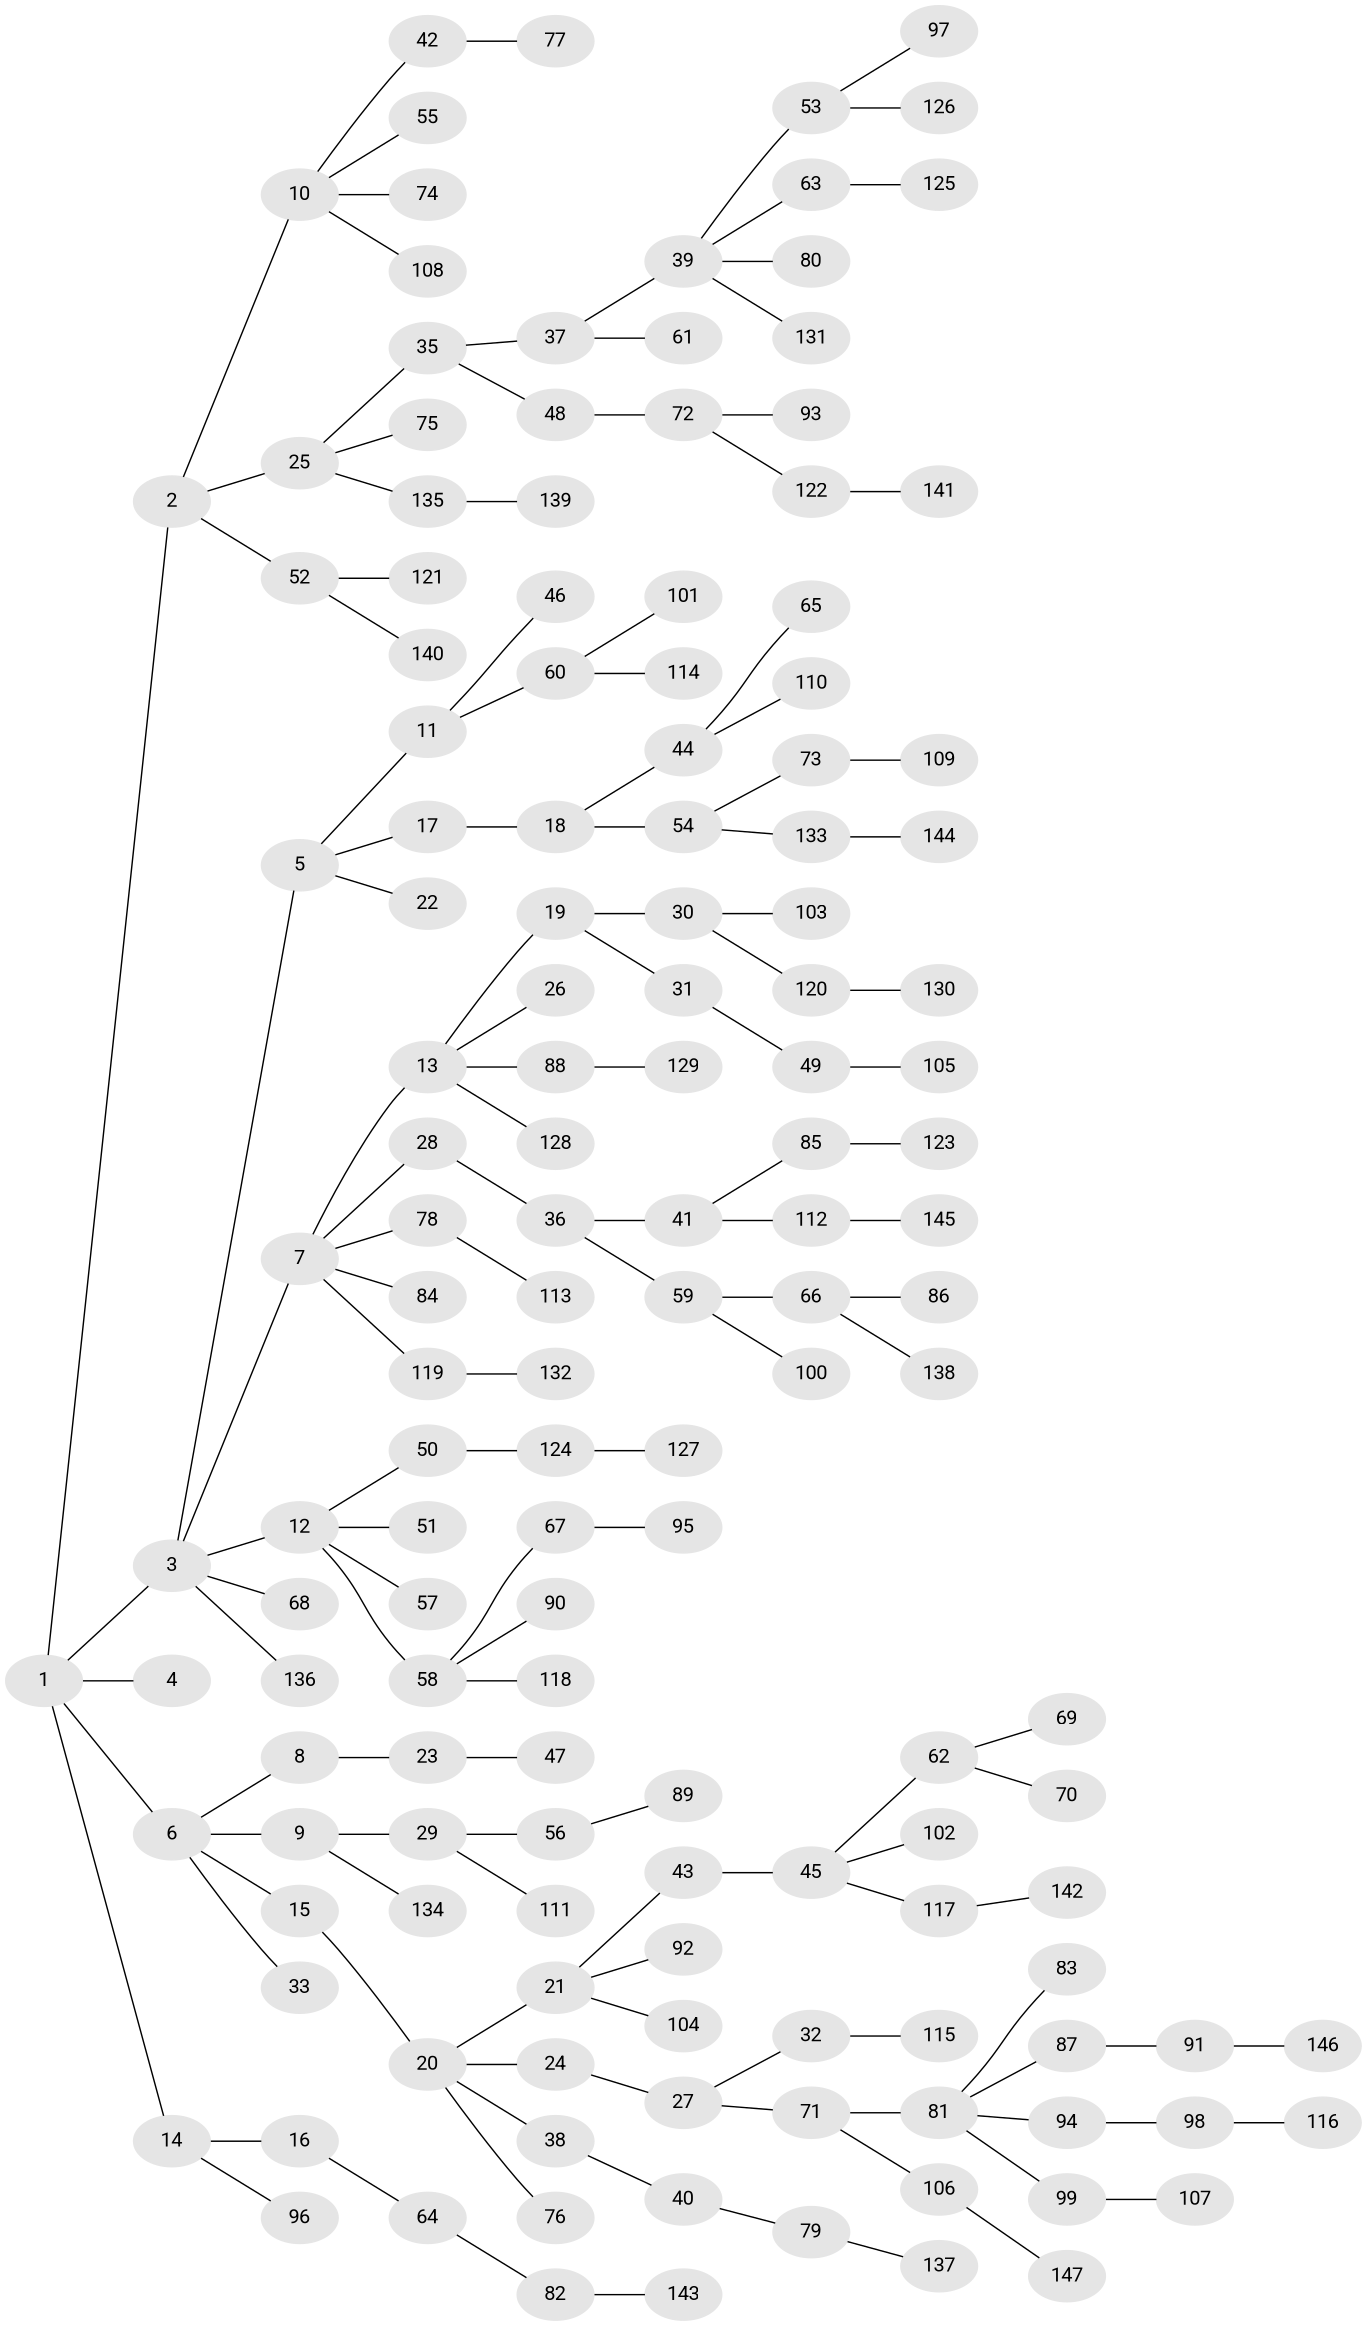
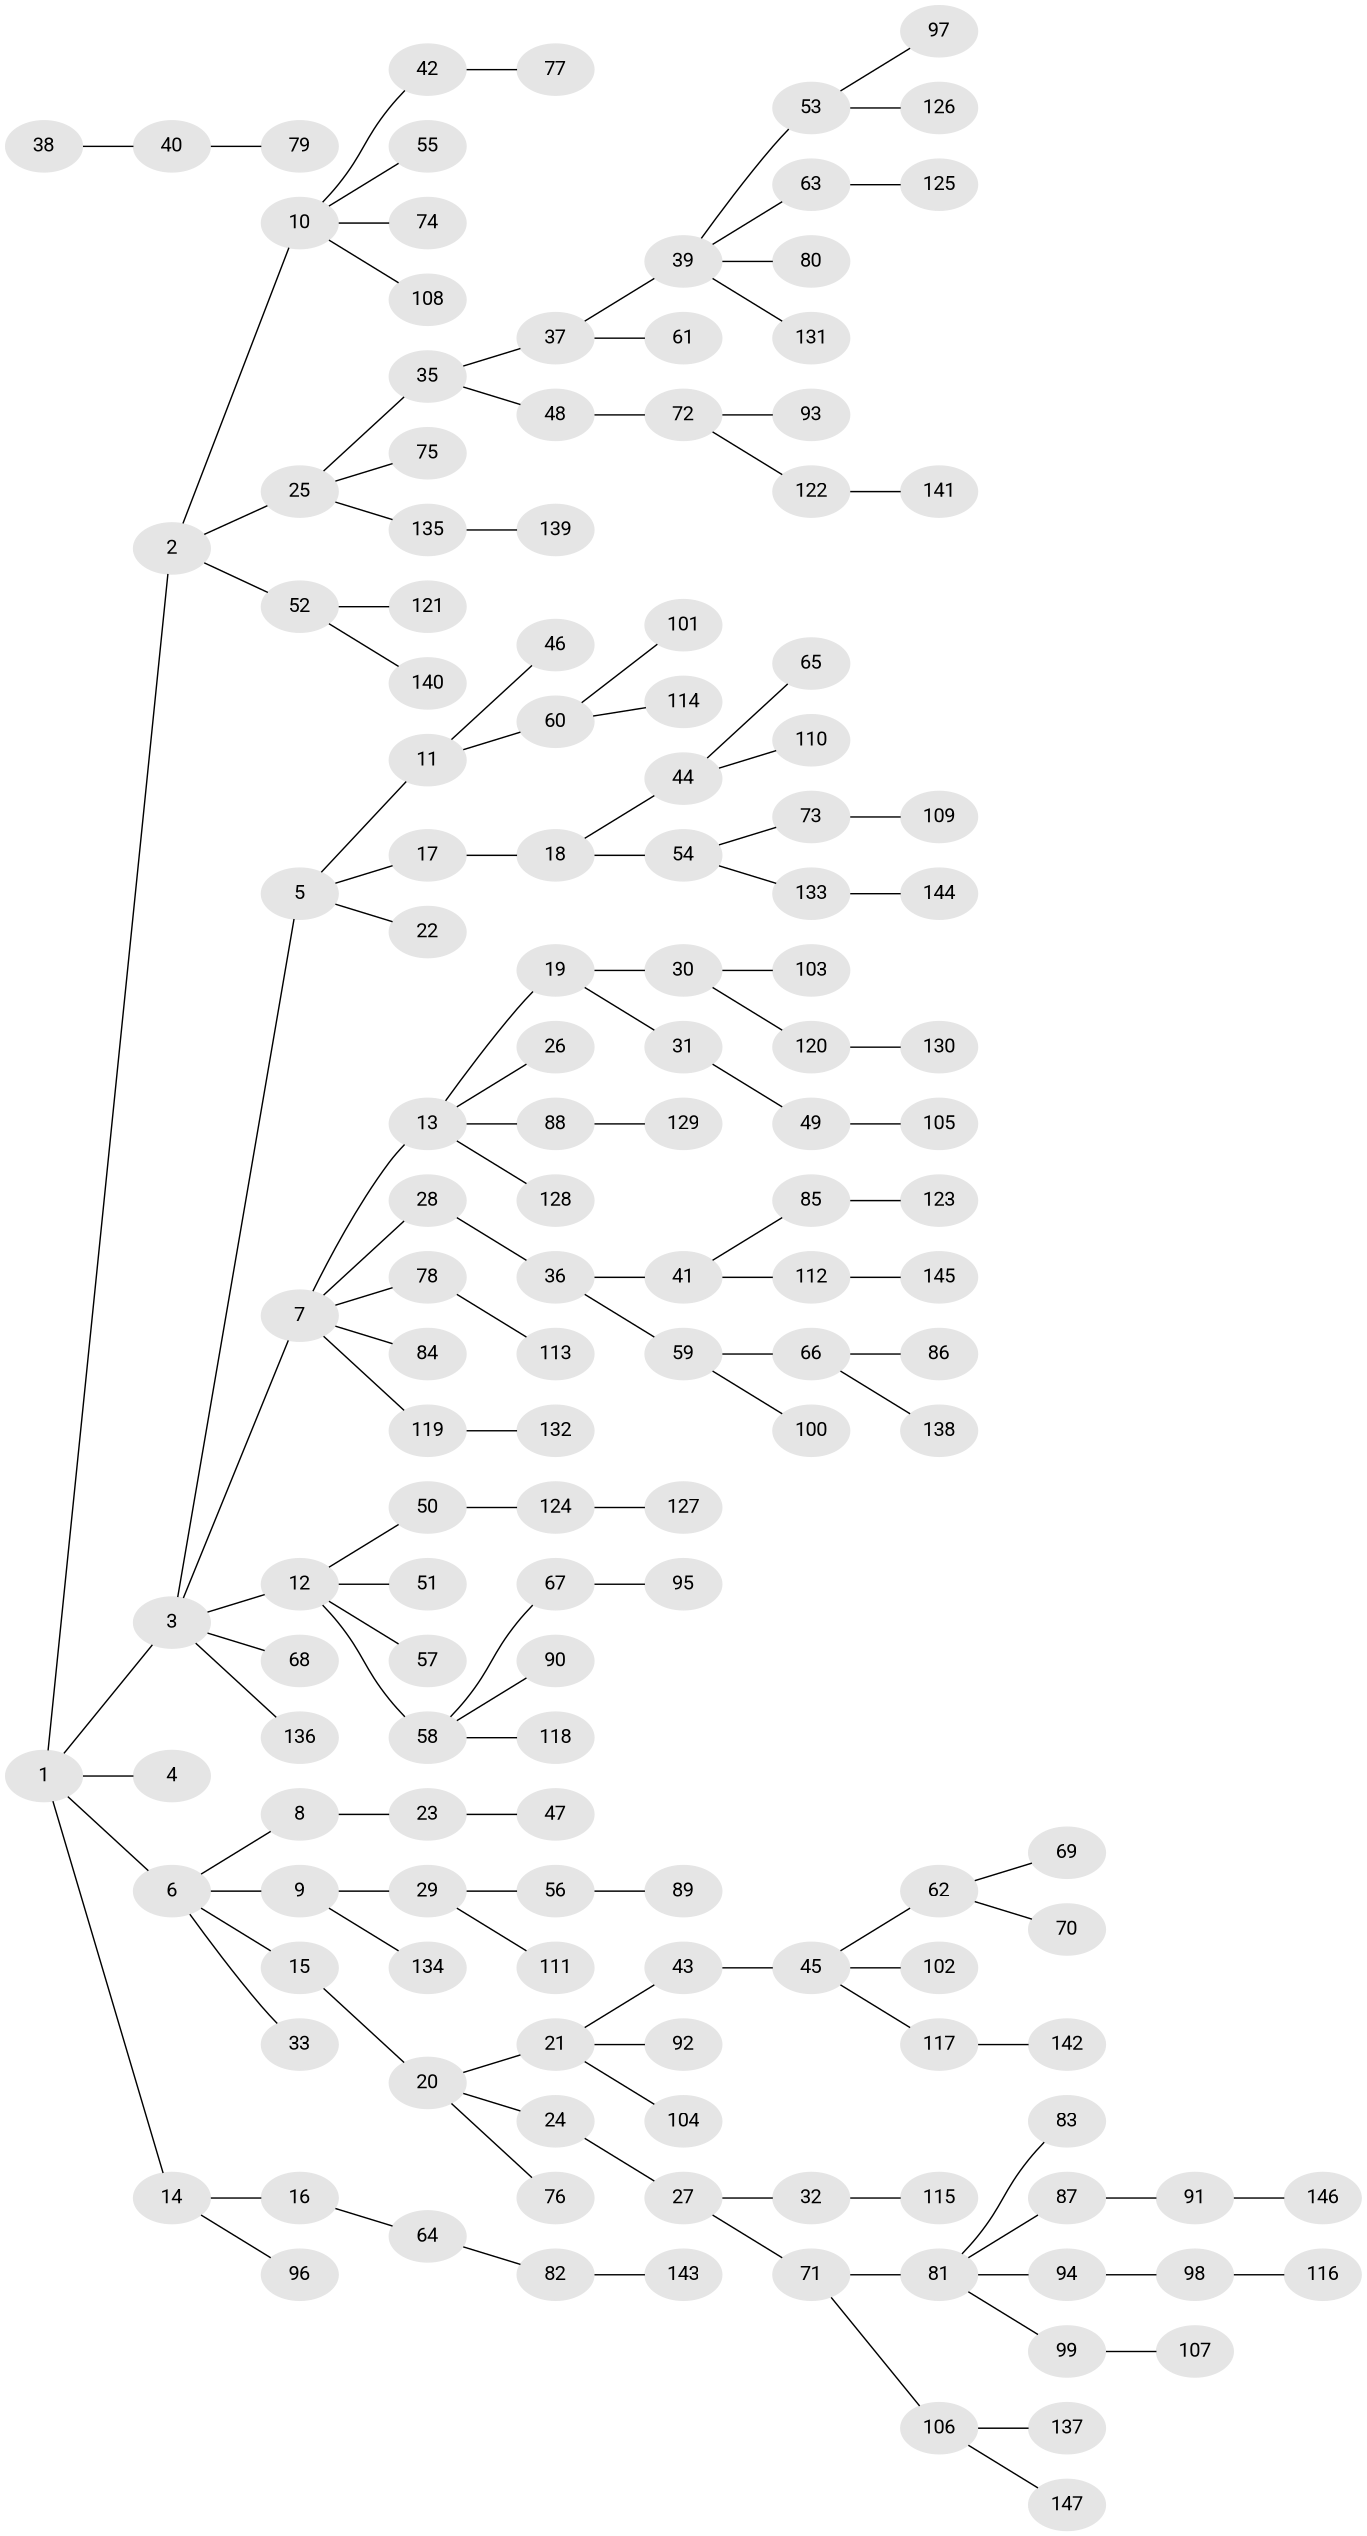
edge "20" -- "38": removed
edge "79" -- "137": now "106" -- "137"
